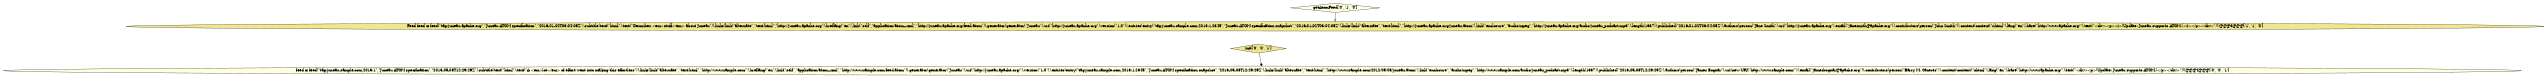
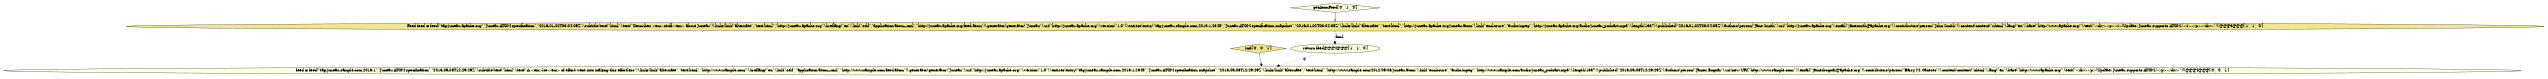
node "return feed@@@4@@@['1', '1', '0']": added
